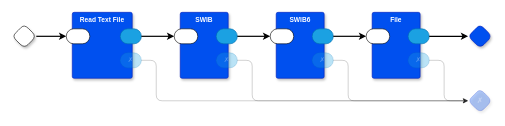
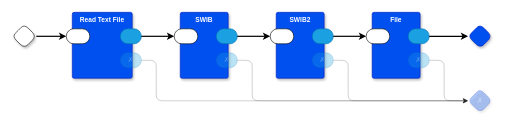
node "SWIB6": label "SWIB6" -> "SWIB2"
